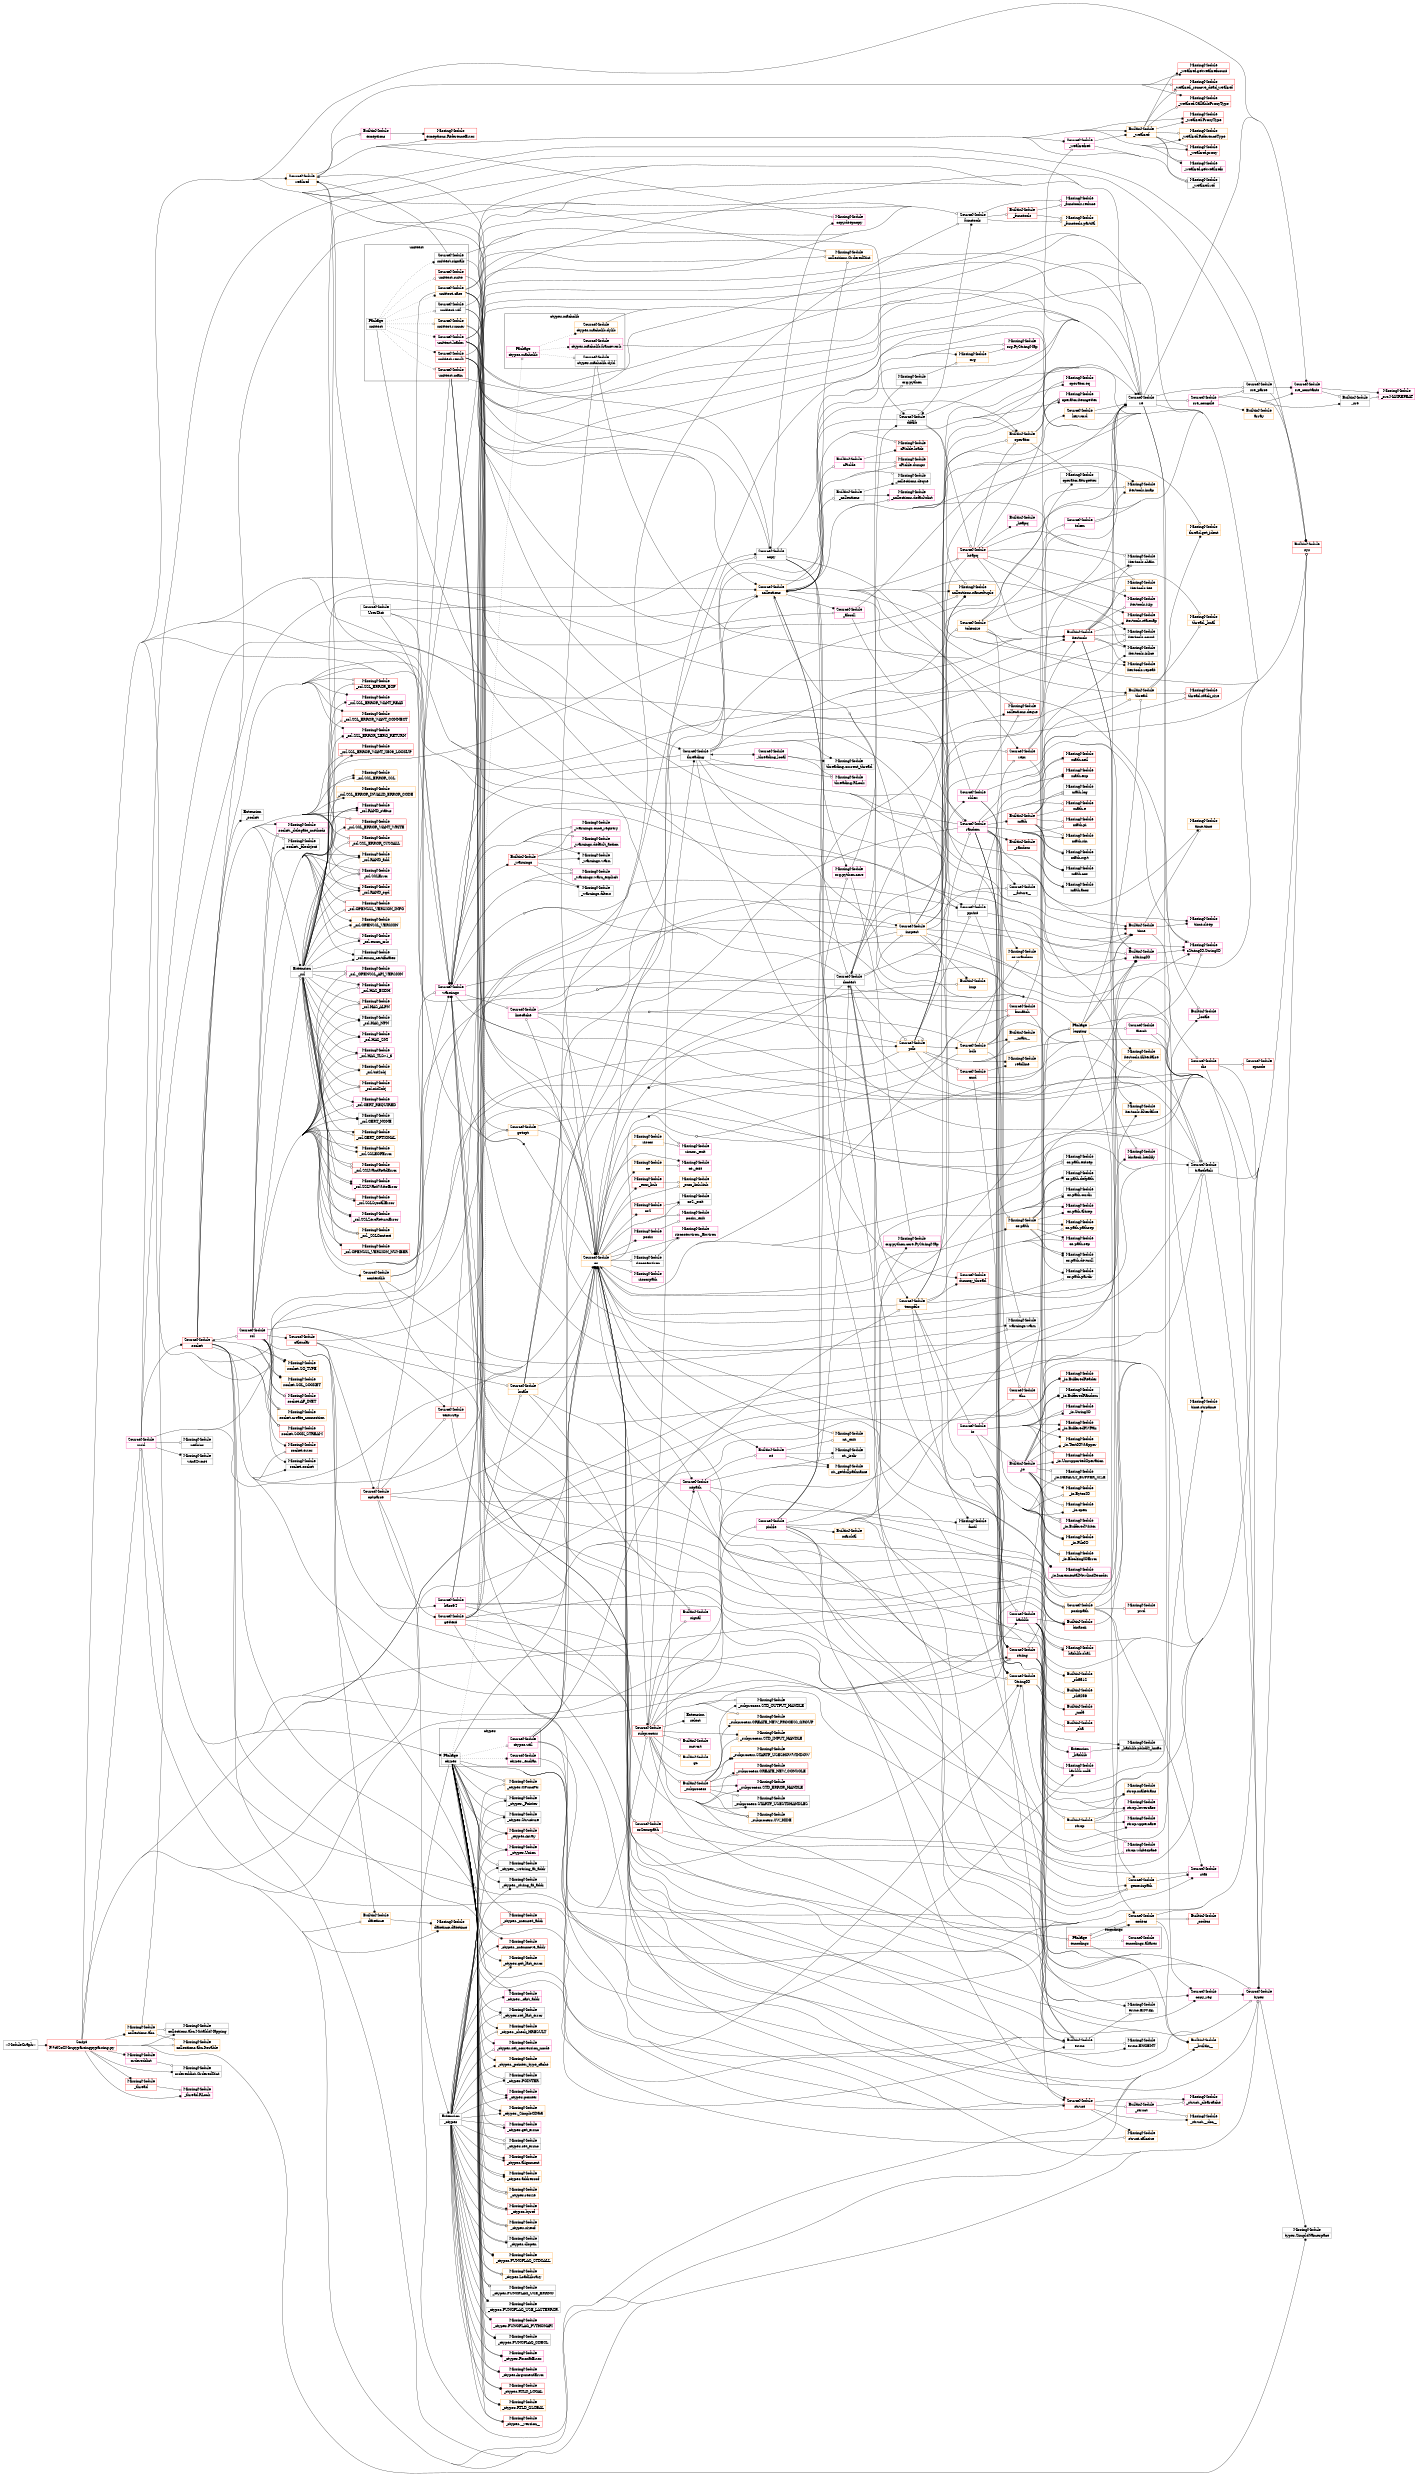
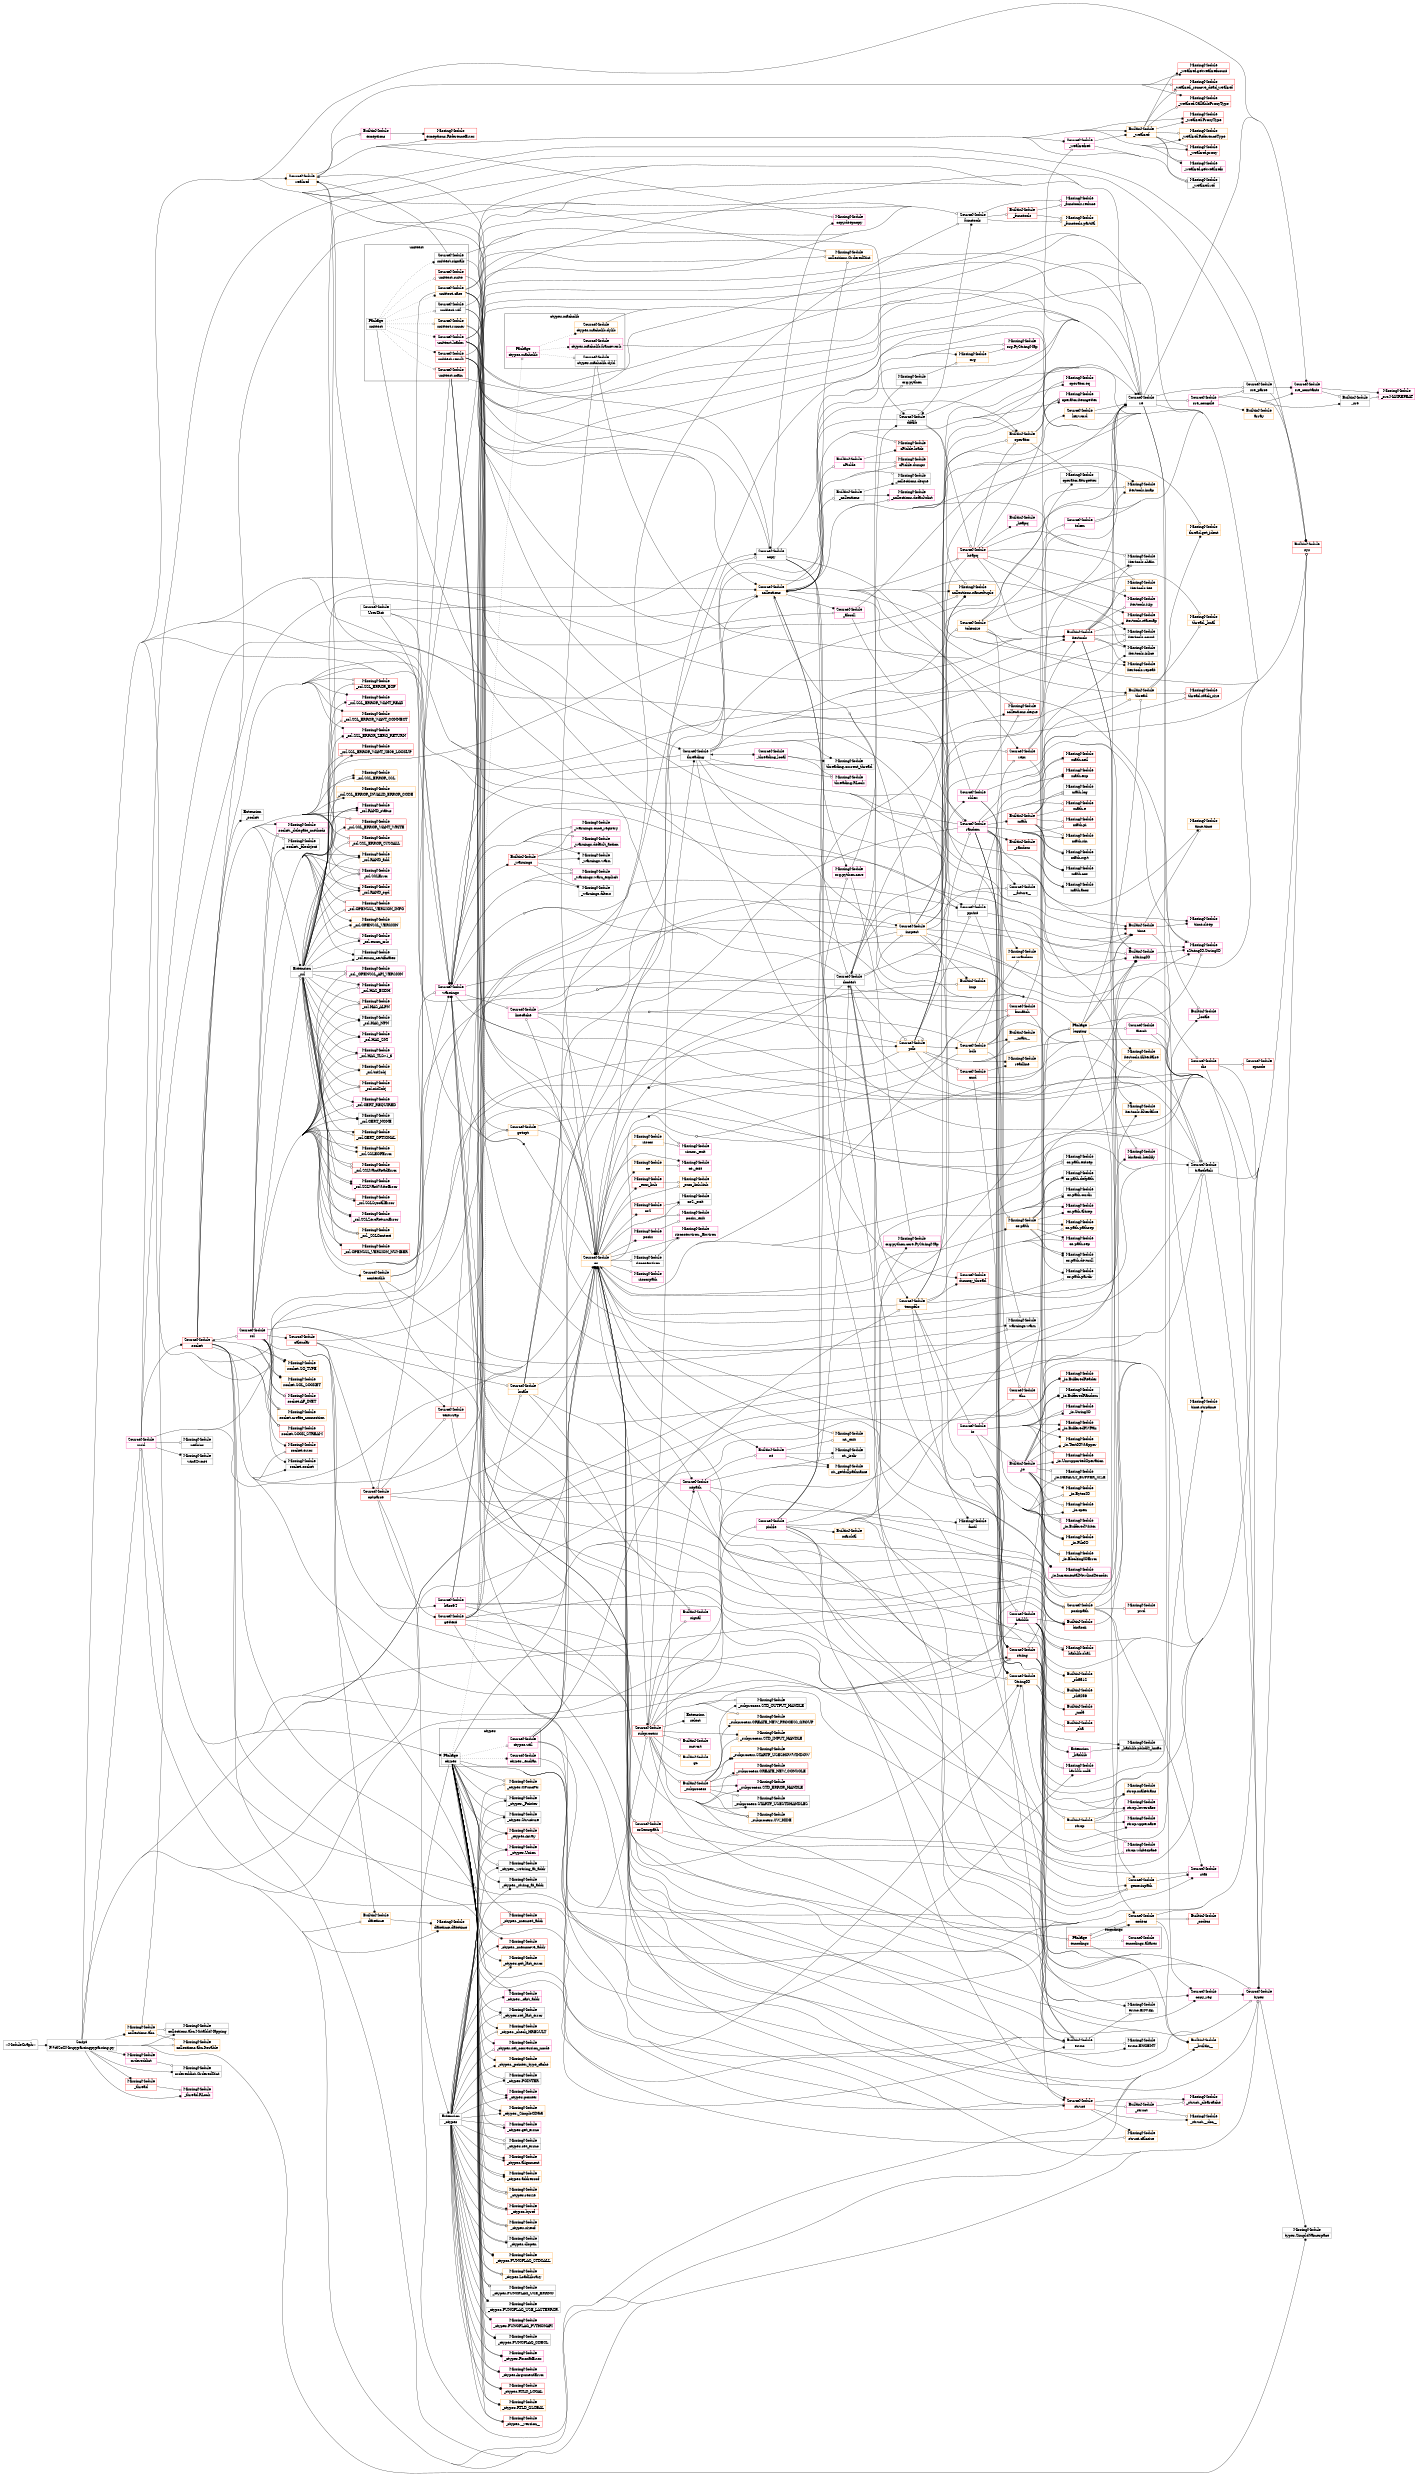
node "Script": color red -> gray40
